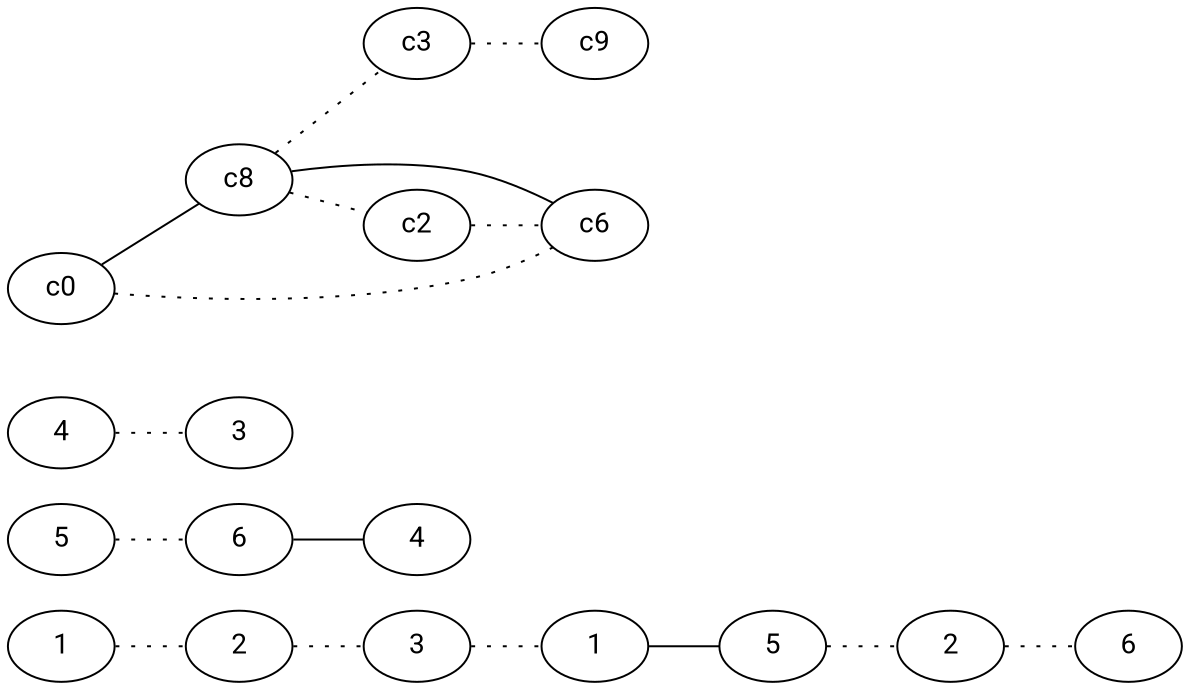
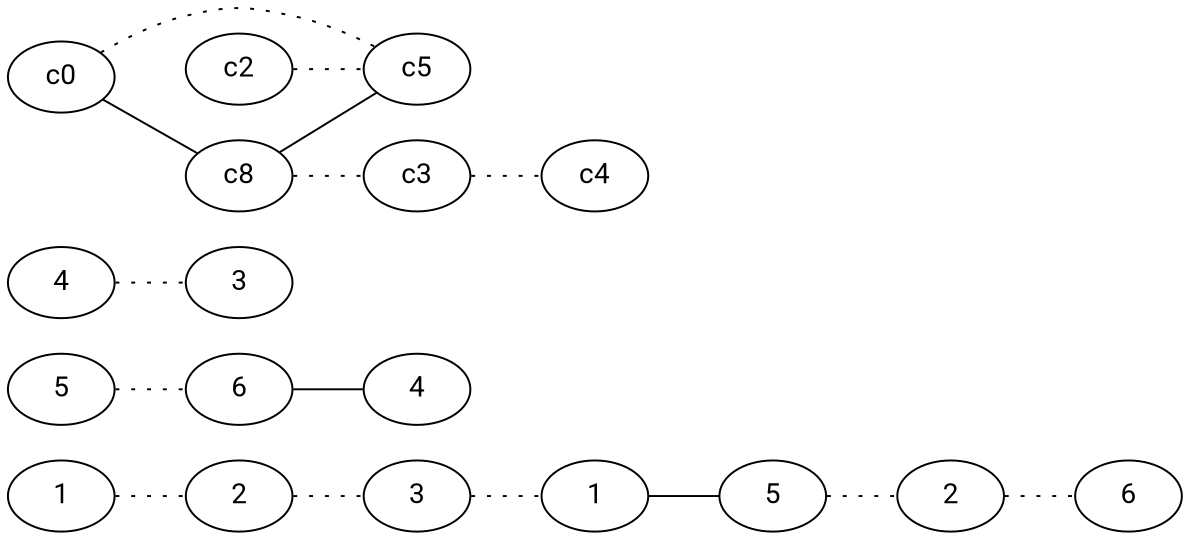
node "c9": label "c9" -> "c4"
edge "c8" -- "c2": removed
node "c6": label "c6" -> "c5"
